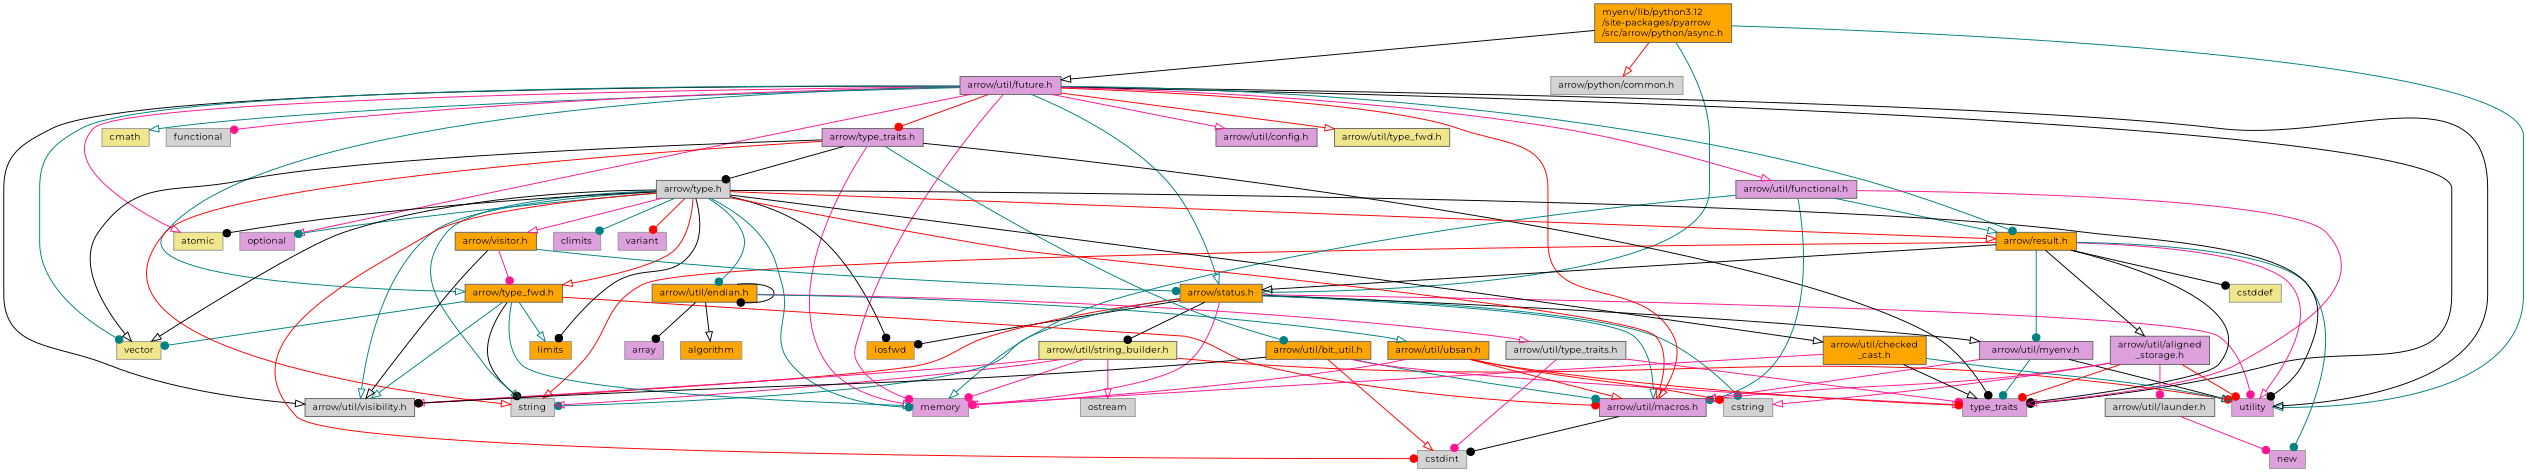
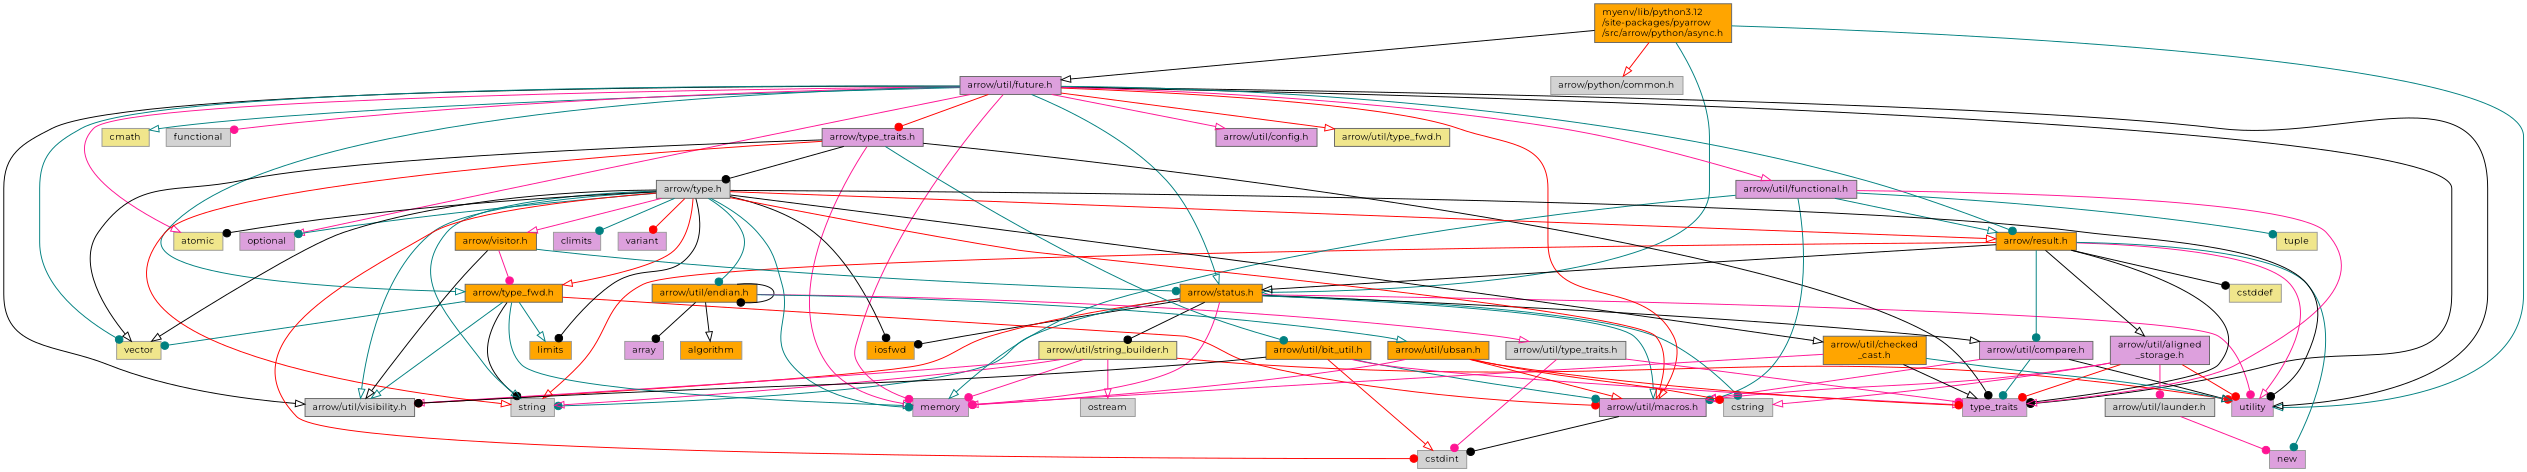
node "tuple": added
node "arrow/util/myenv.h": label "arrow/util/myenv.h" -> "arrow/util/compare.h"
